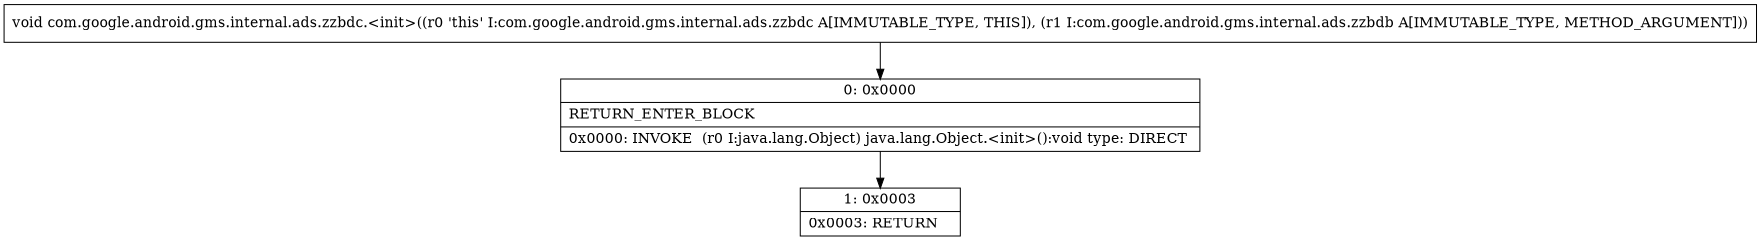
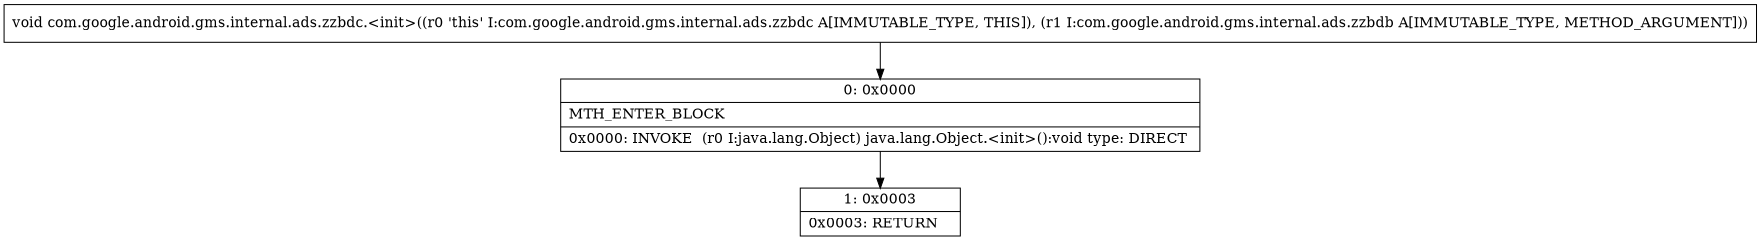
node "0: 0x0000": text "RETURN_ENTER_BLOCK" -> "MTH_ENTER_BLOCK"
